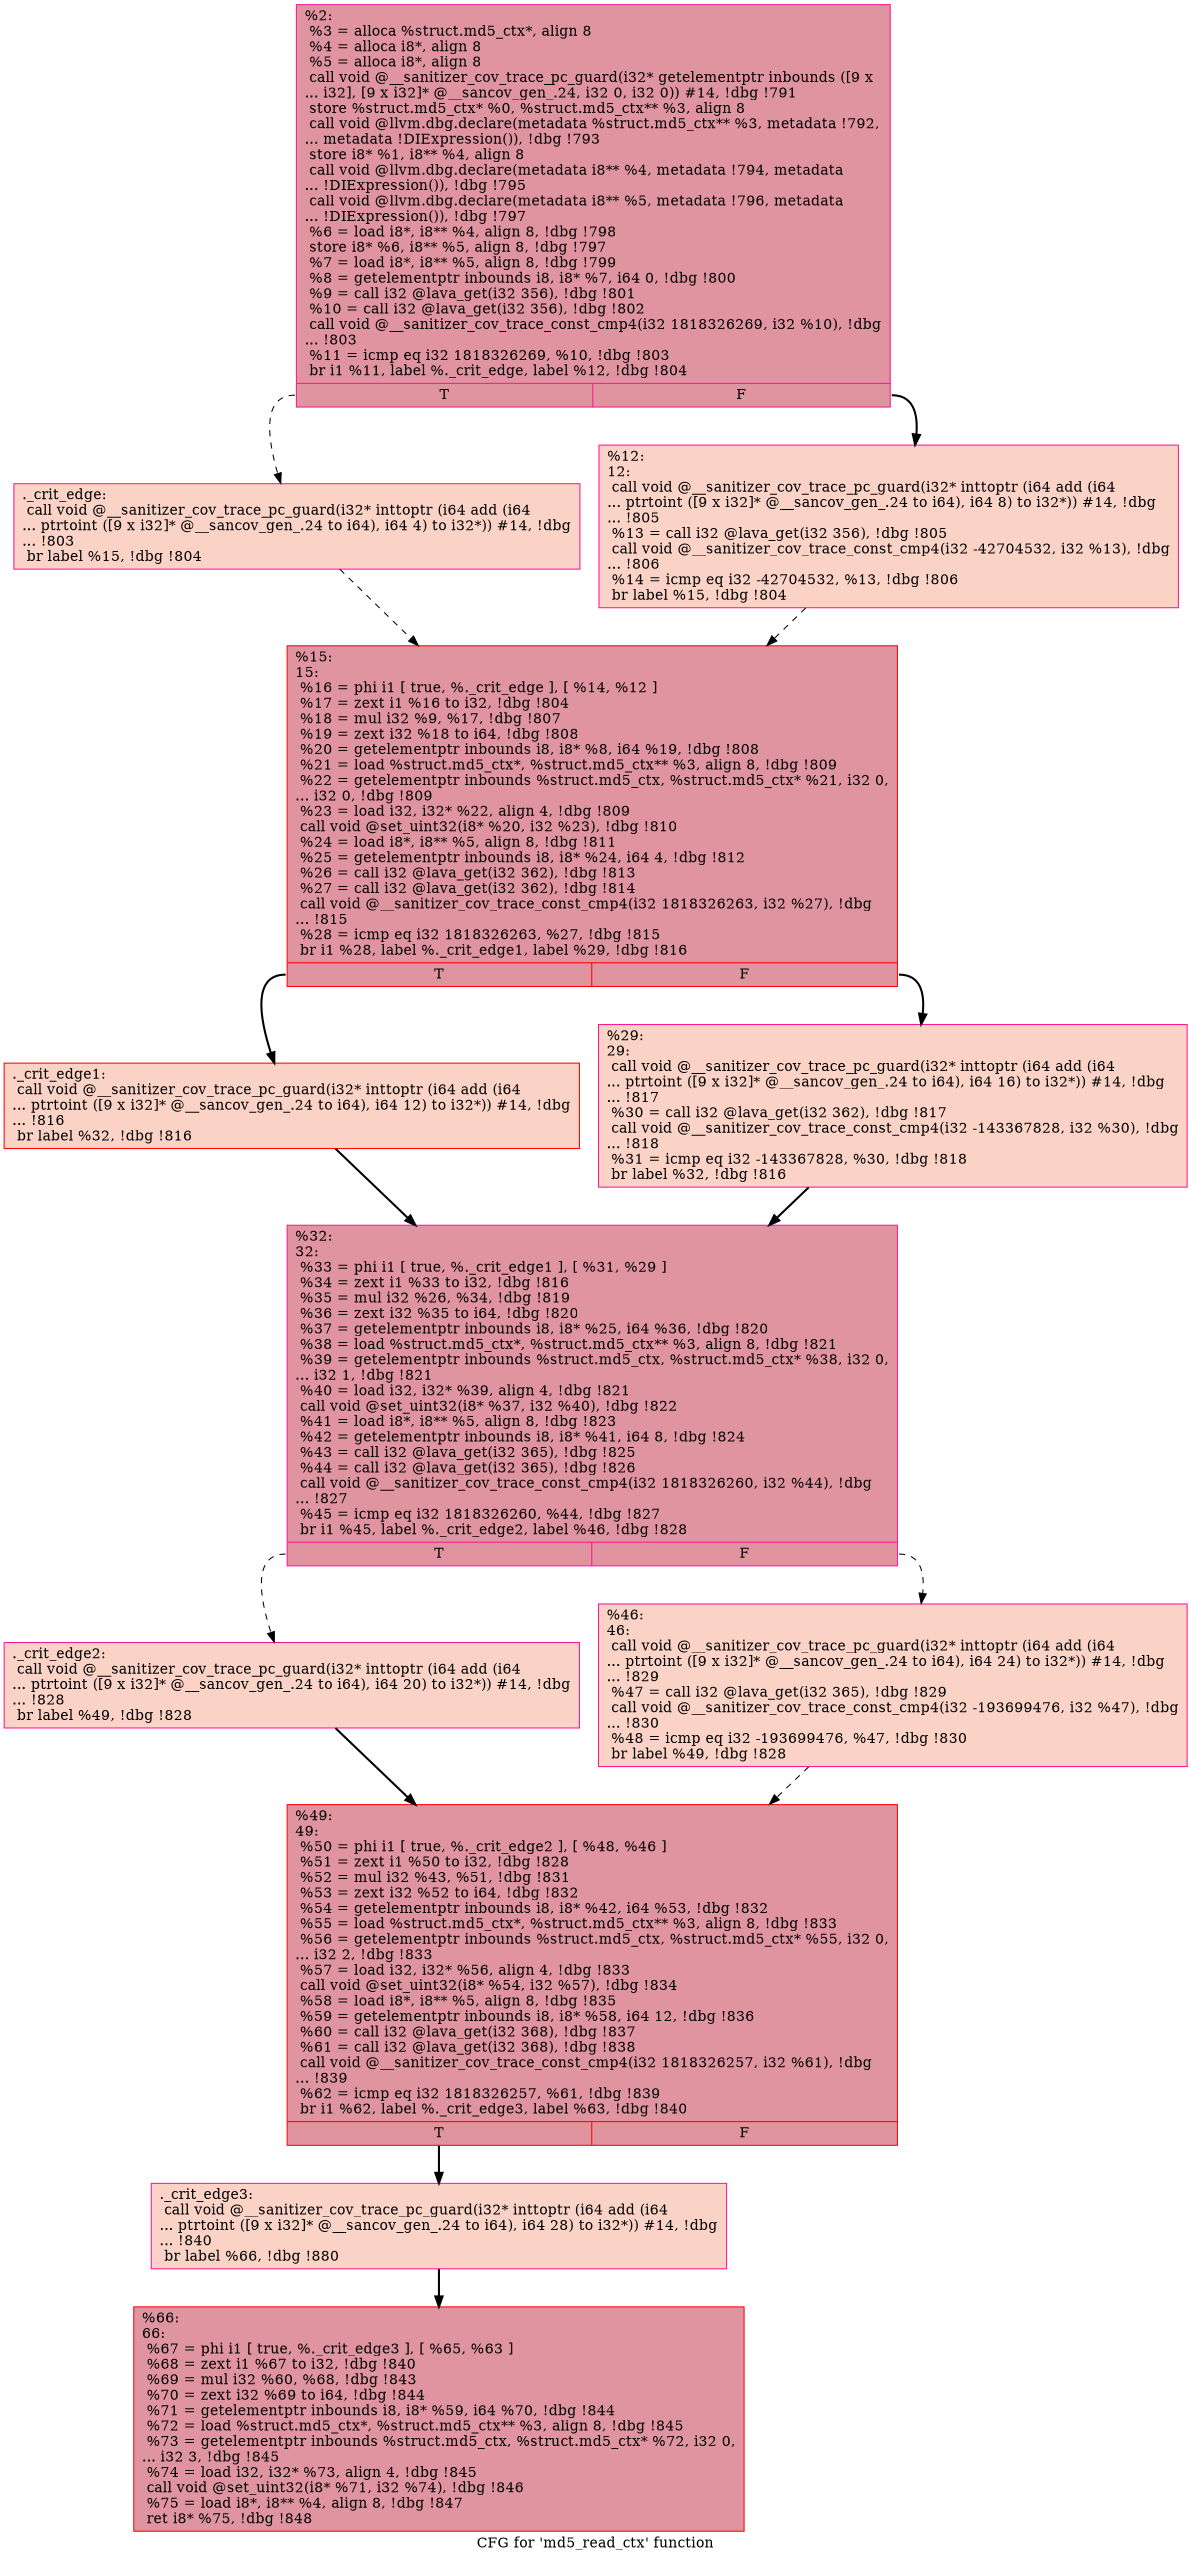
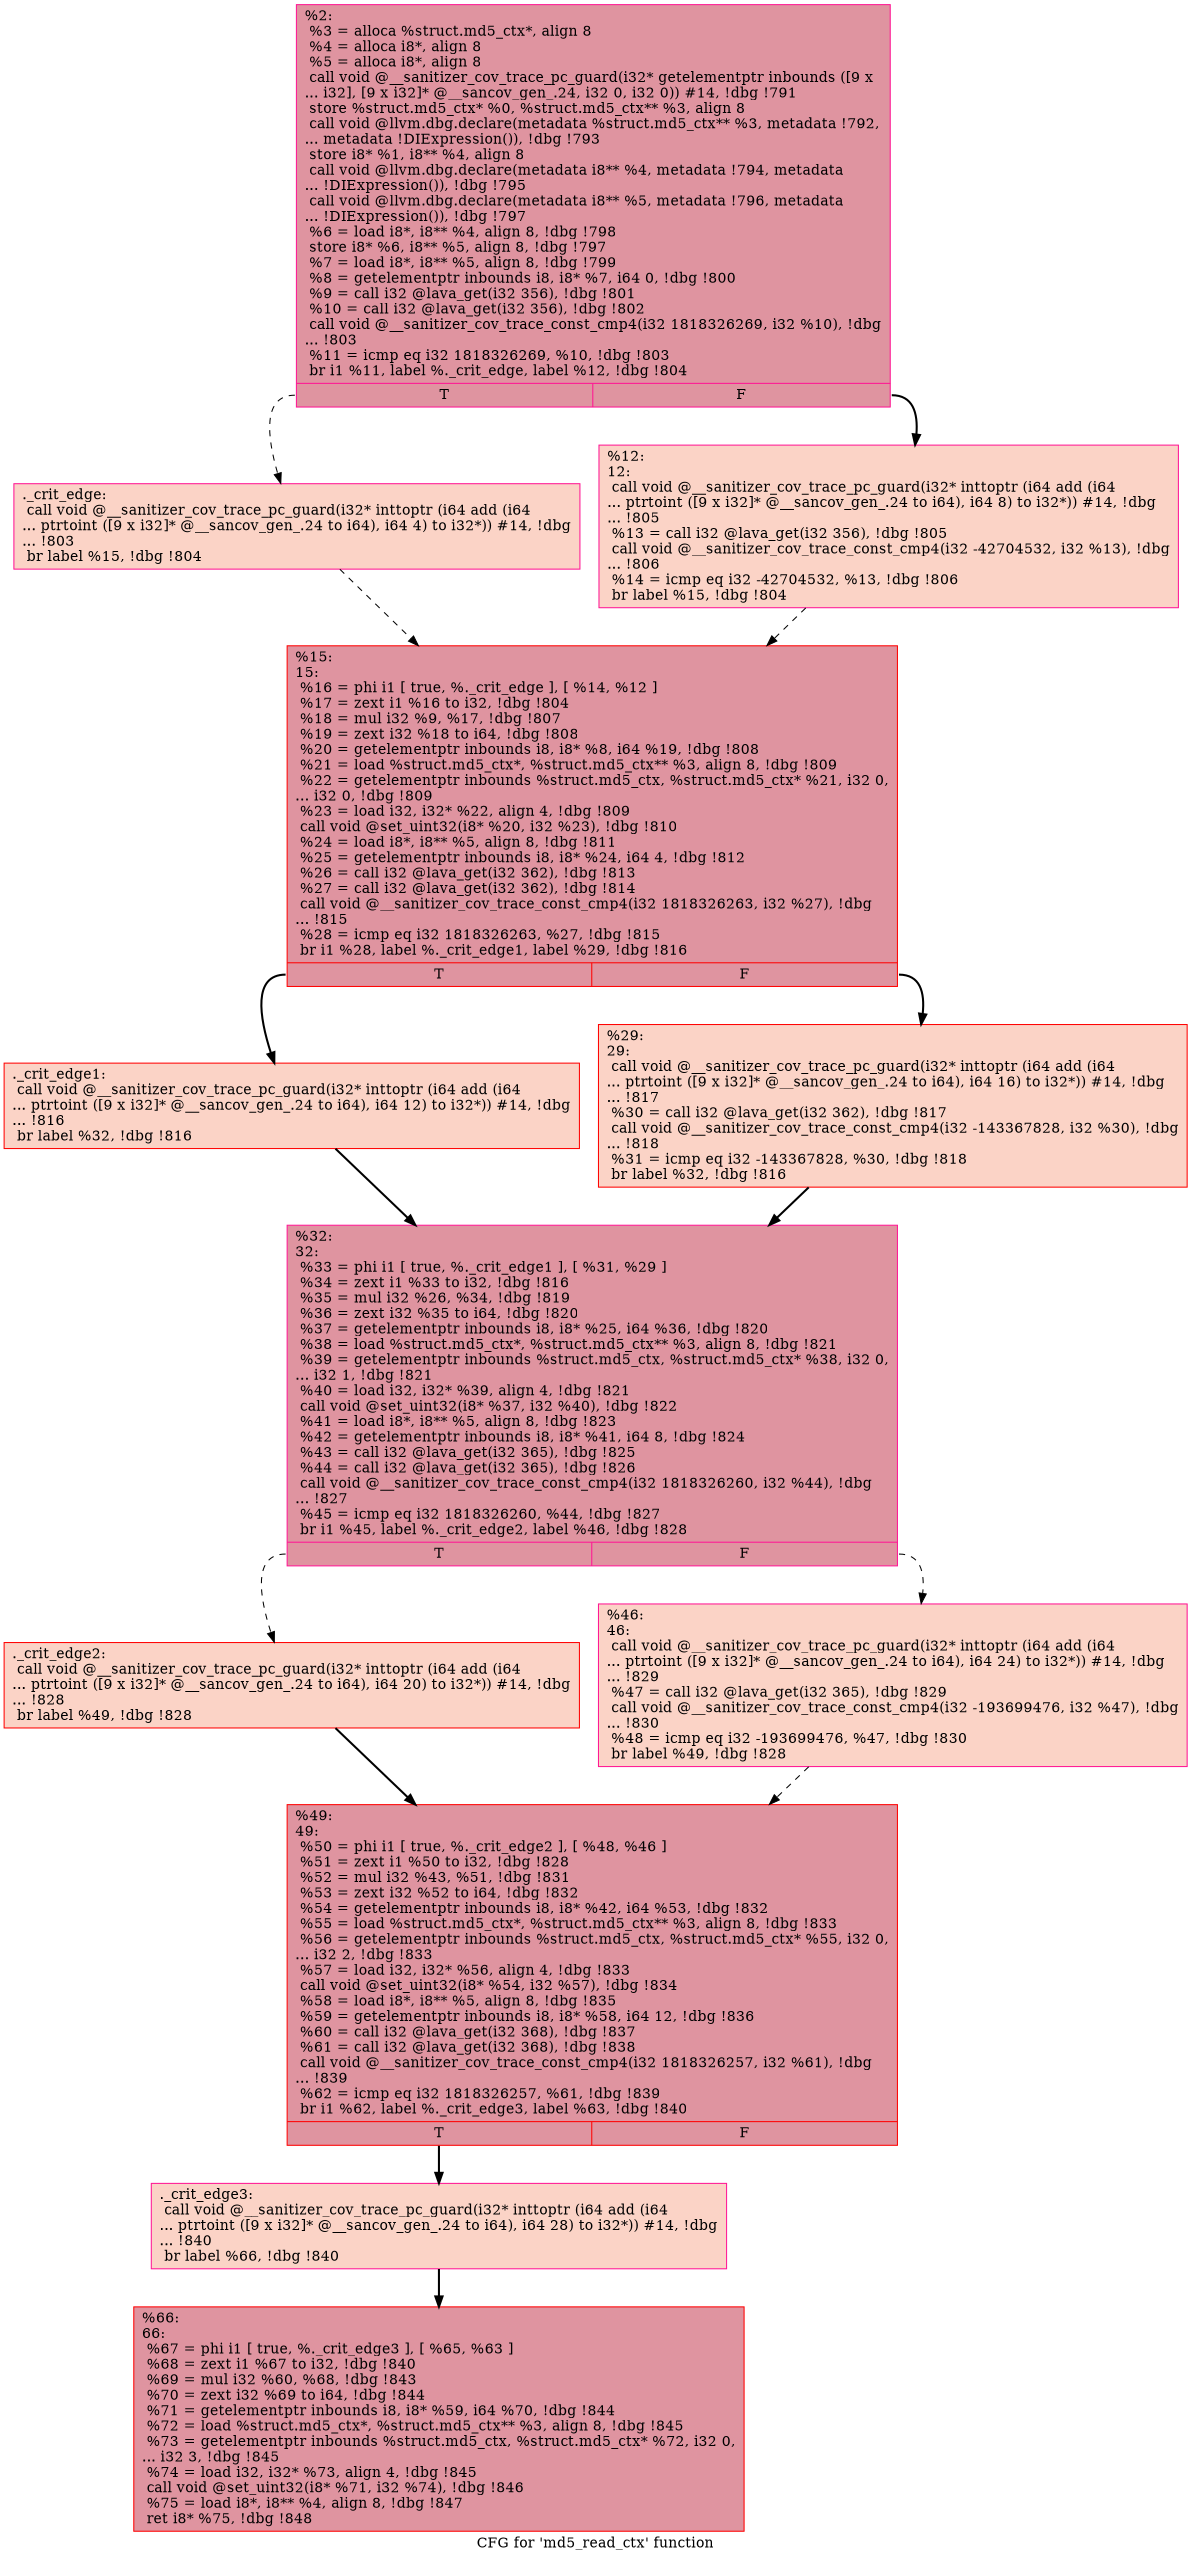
node "%29:": color deeppink -> red
node "._crit_edge2:": color deeppink -> red
node "._crit_edge3:": text "br label %66, !dbg !880" -> "br label %66, !dbg !840"
